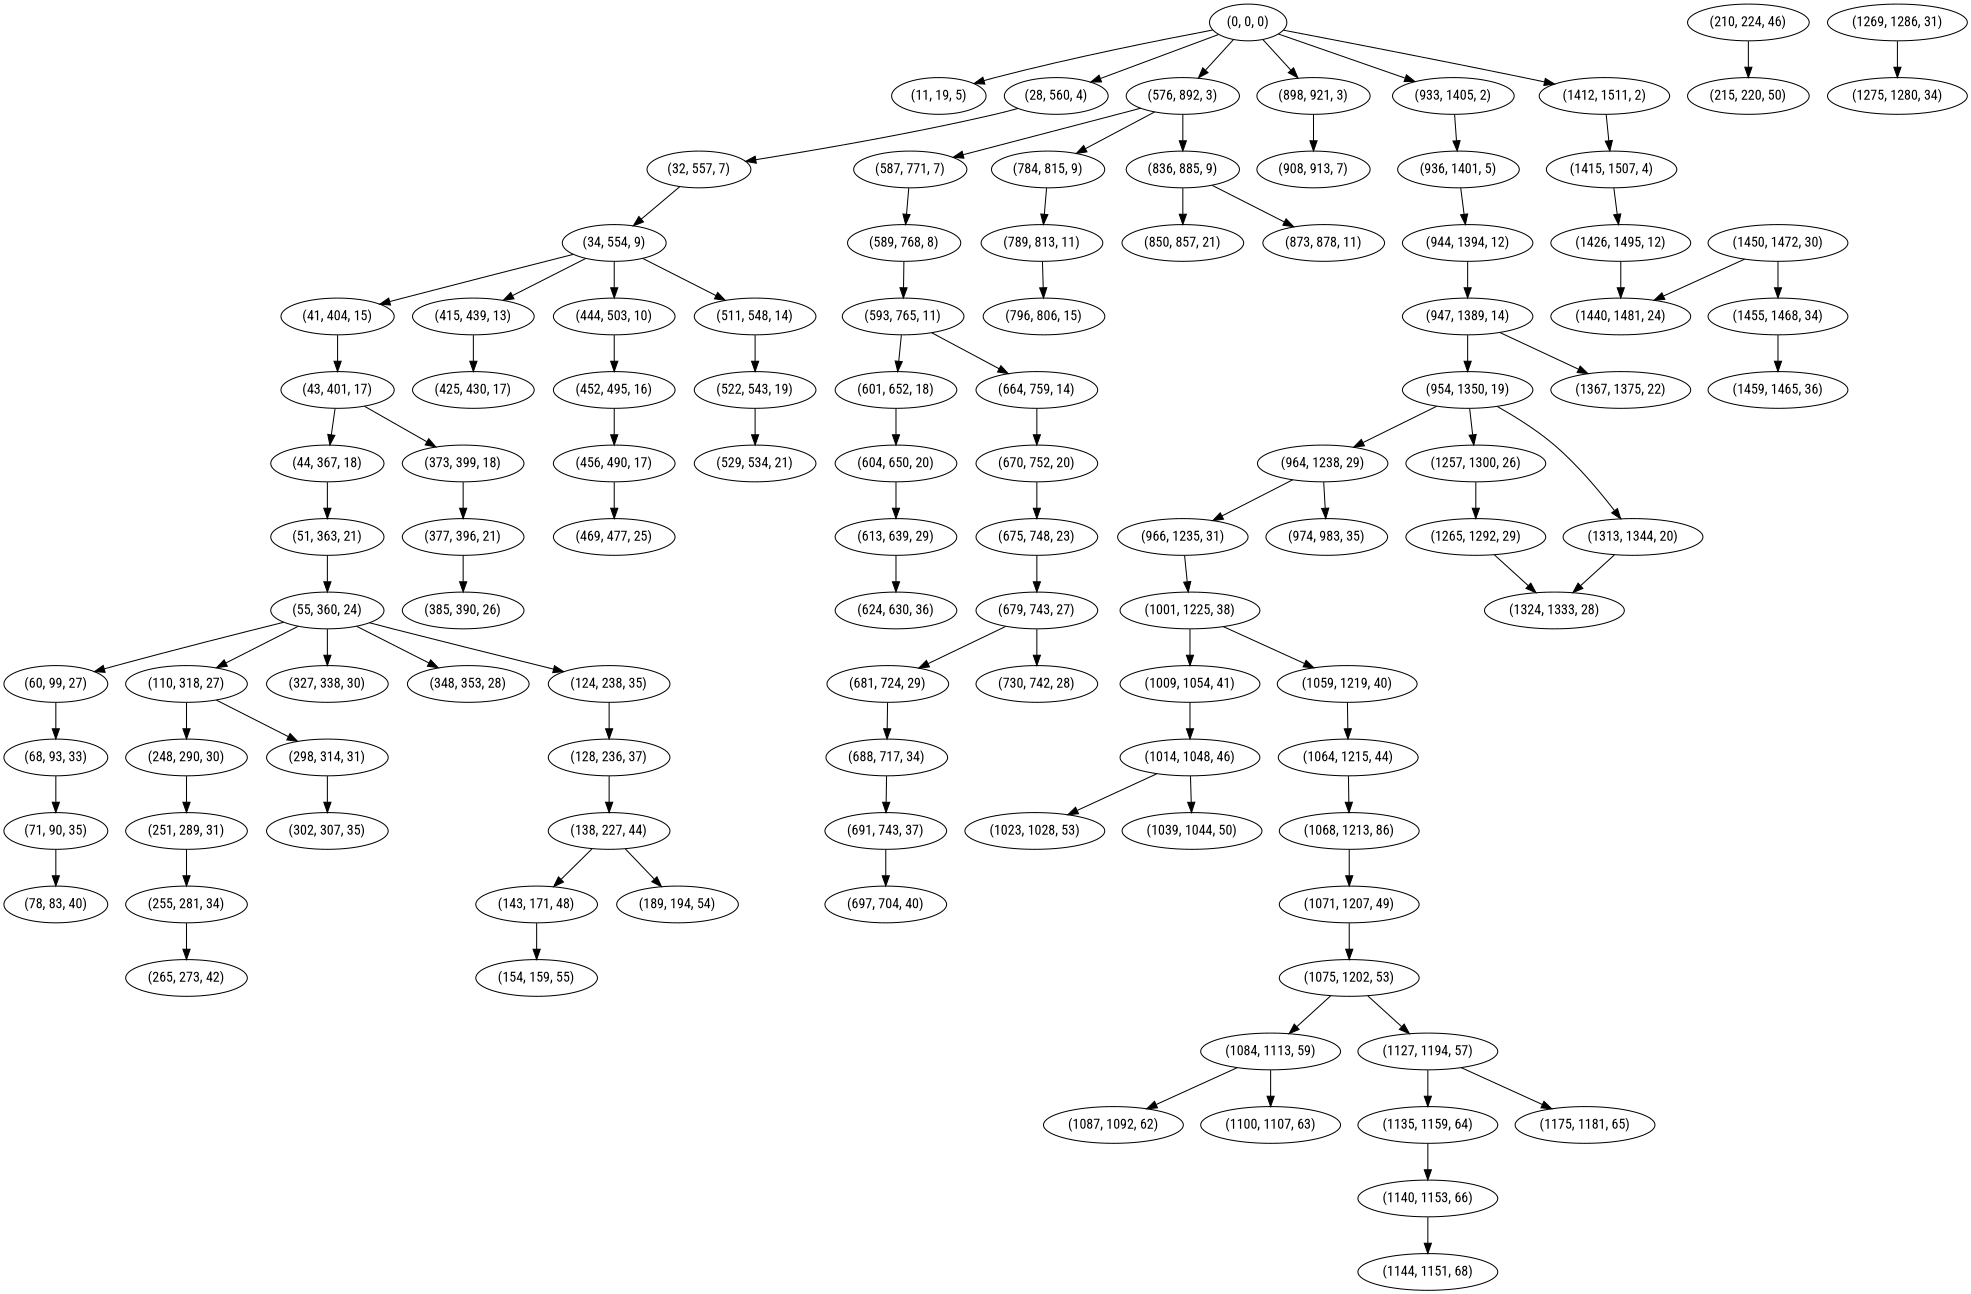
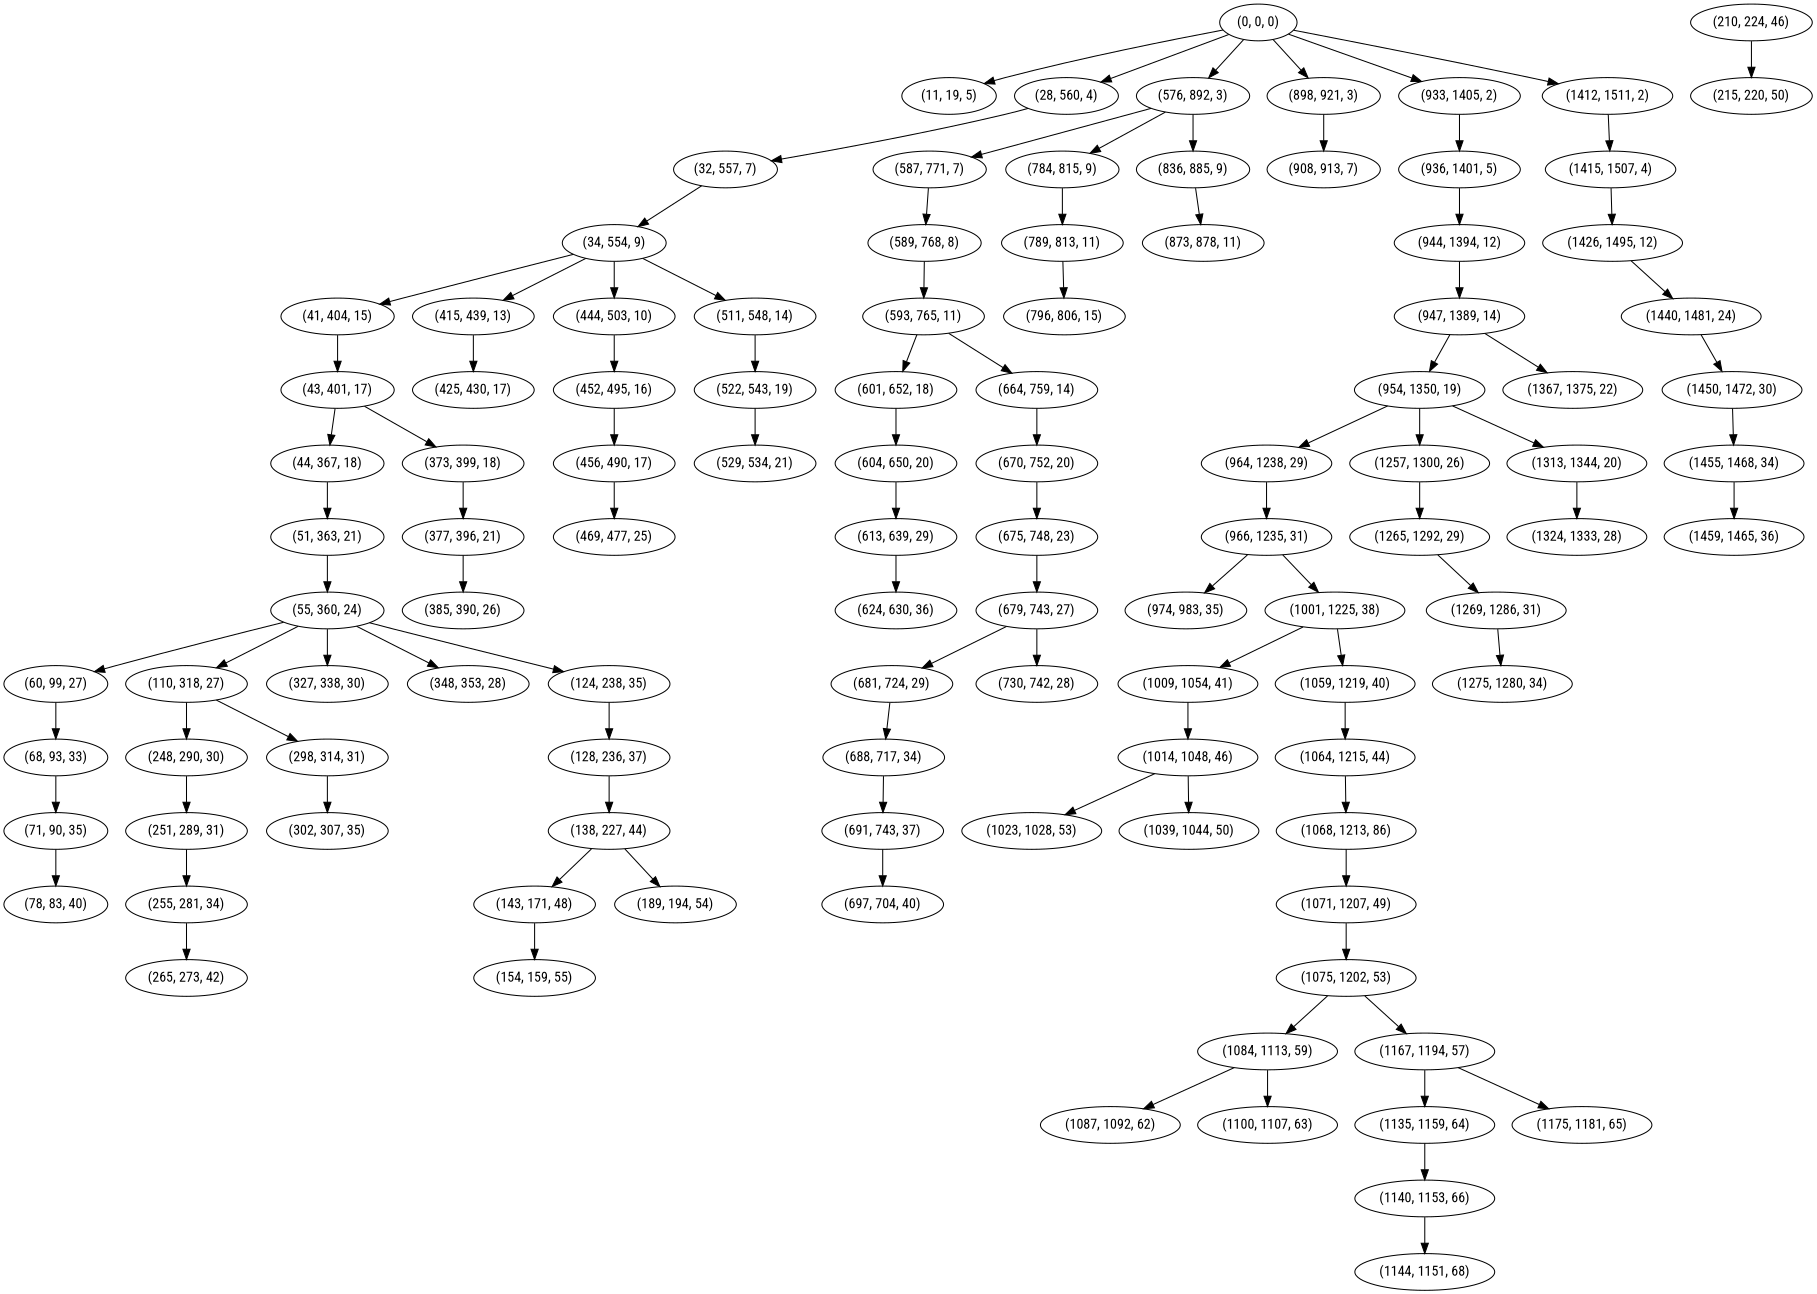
node "(850, 857, 21)": removed
edge "(1450, 1472, 30)" -> "(1440, 1481, 24)": reversed
edge "(964, 1238, 29)" -> "(974, 983, 35)": now "(966, 1235, 31)" -> "(974, 983, 35)"
edge "(1265, 1292, 29)" -> "(1324, 1333, 28)": now "(1265, 1292, 29)" -> "(1269, 1286, 31)"
node "(1127, 1194, 57)": label "(1127, 1194, 57)" -> "(1167, 1194, 57)"
